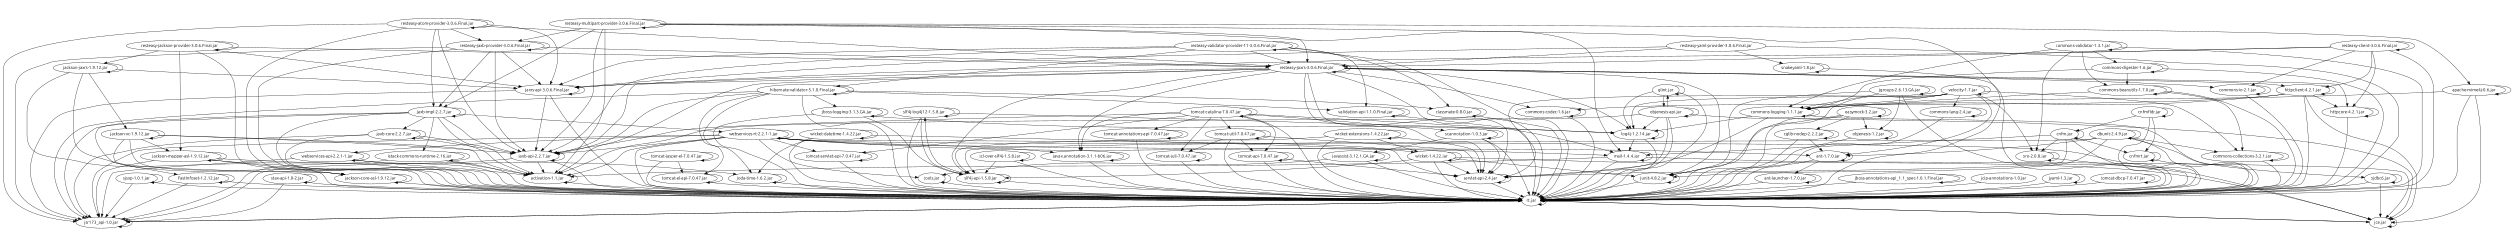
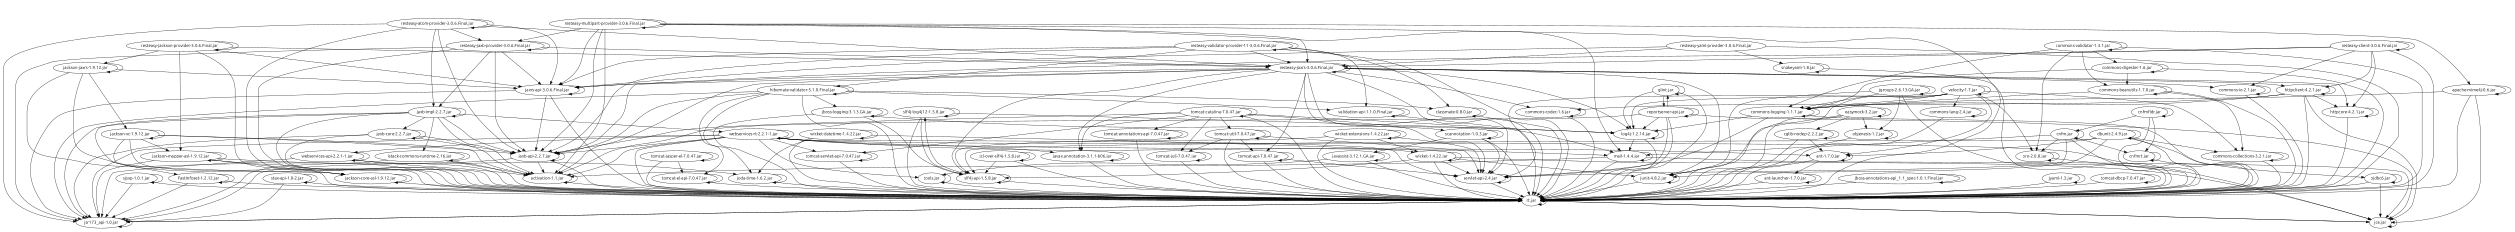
edge "resteasy-multipart-provider-3.0.6.Final.jar" -> "jaxb-impl-2.2.7.jar": now "resteasy-multipart-provider-3.0.6.Final.jar" -> "jaxrs-api-3.0.6.Final.jar"
node "objenesis-api.jar": label "objenesis-api.jar" -> "reportserver-api.jar"
edge "tomcat-catalina-7.0.47.jar" -> "tomcat-api-7.0.47.jar": now "resteasy-jaxrs-3.0.6.Final.jar" -> "tomcat-api-7.0.47.jar"
node "jcip-annotations-1.0.jar": removed
